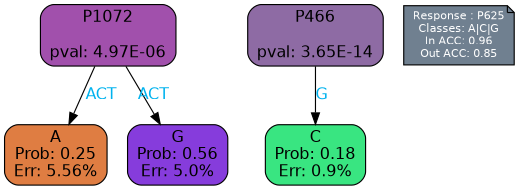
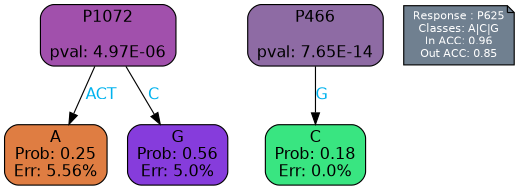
node "P466 pval: 3.65E-14": label "P466 pval: 3.65E-14" -> "P466 pval: 7.65E-14"
edge "P1072 pval: 4.97E-06" -> "G Prob: 0.56 Err: 5.0%": label "ACT" -> "C"
node "C Prob: 0.18 Err: 0.9%": label "C Prob: 0.18 Err: 0.9%" -> "C Prob: 0.18 Err: 0.0%"
